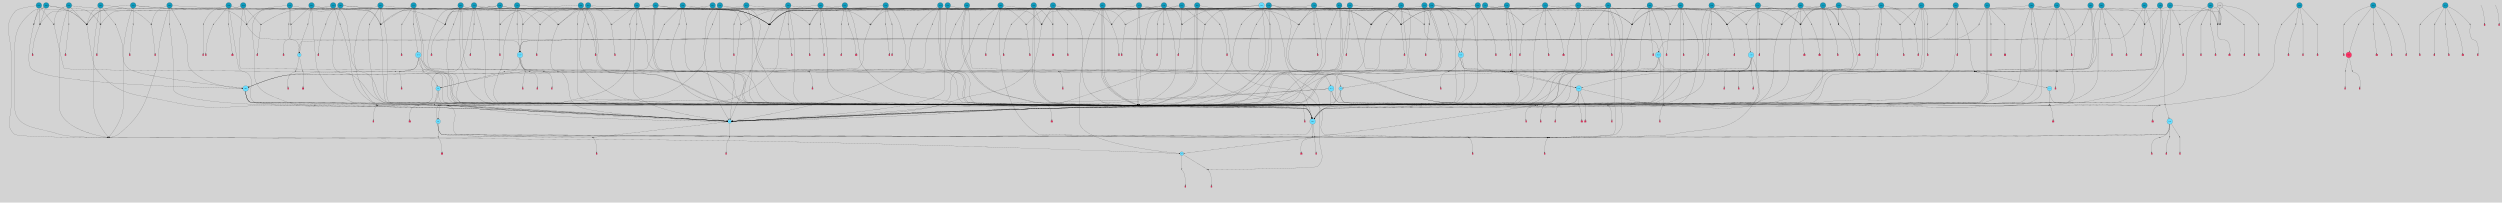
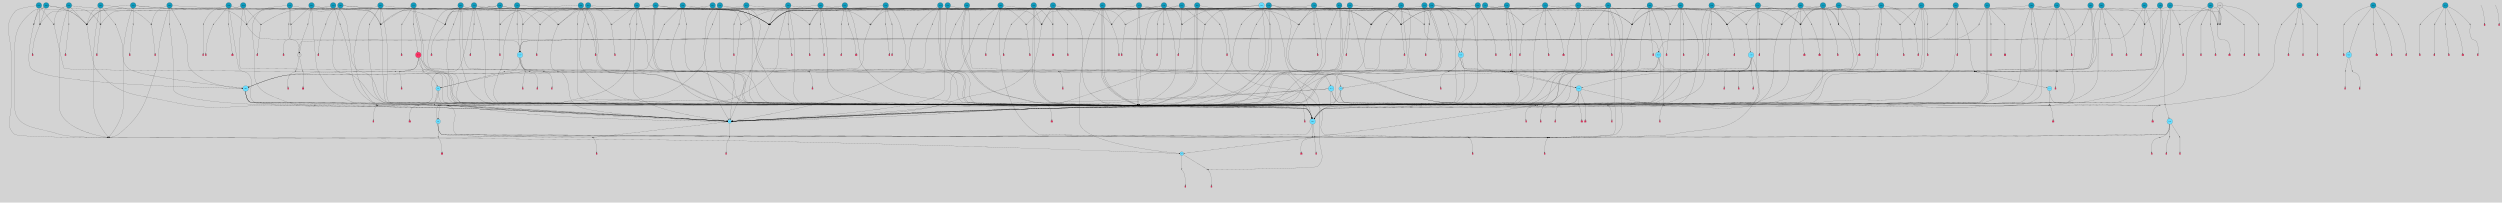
node "T9": fillcolor #66ddff -> #cccccc
node "T670": fillcolor #66ddff -> #ff3366
node "T662": fillcolor #ff3366 -> #66ddff
